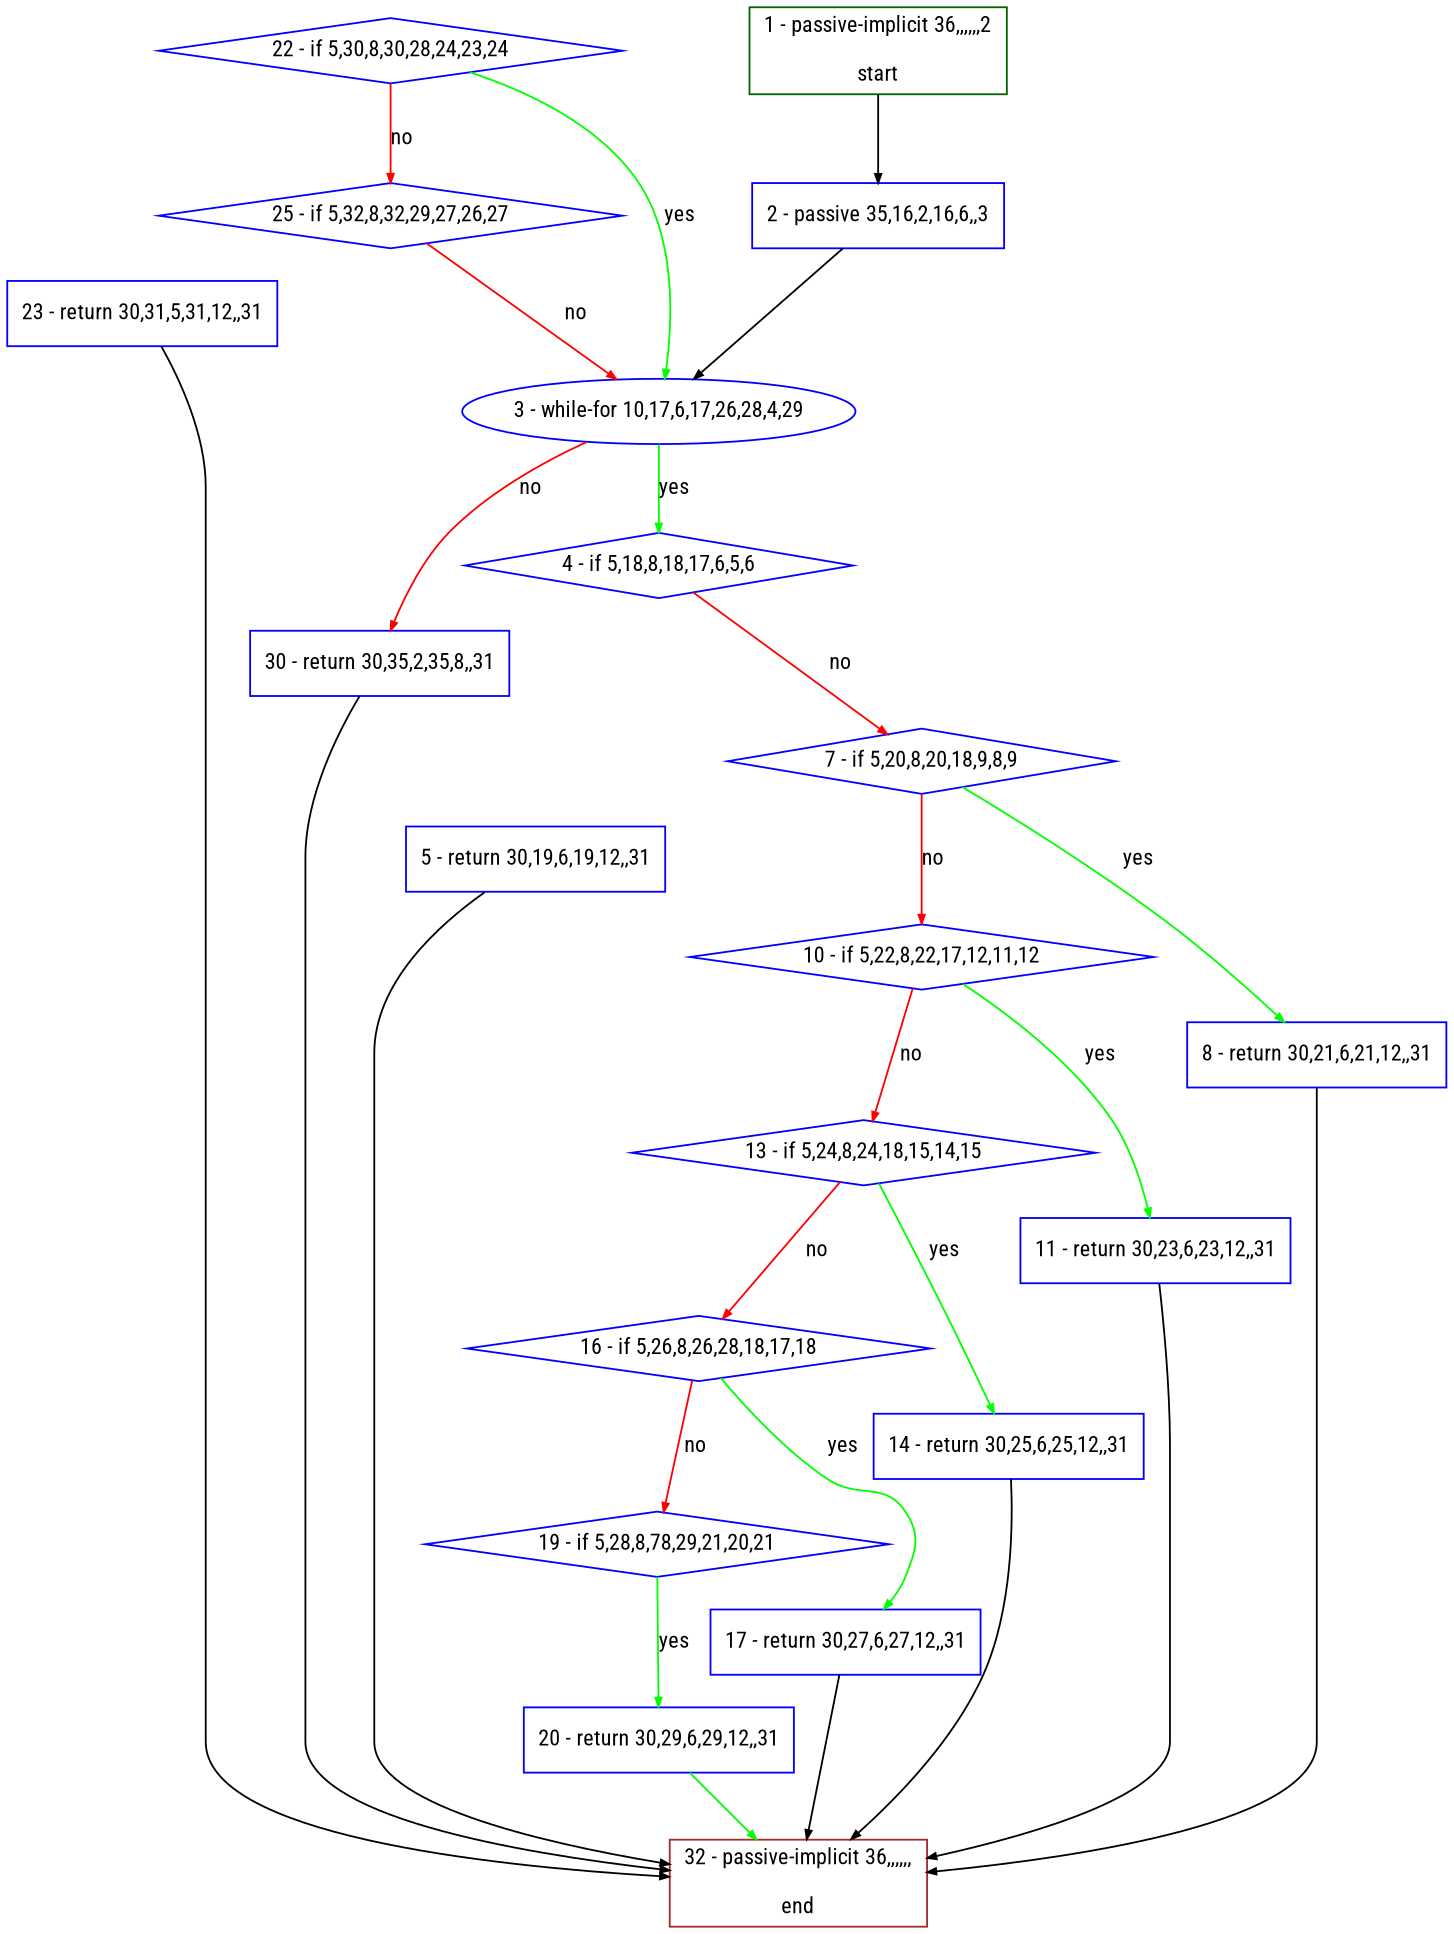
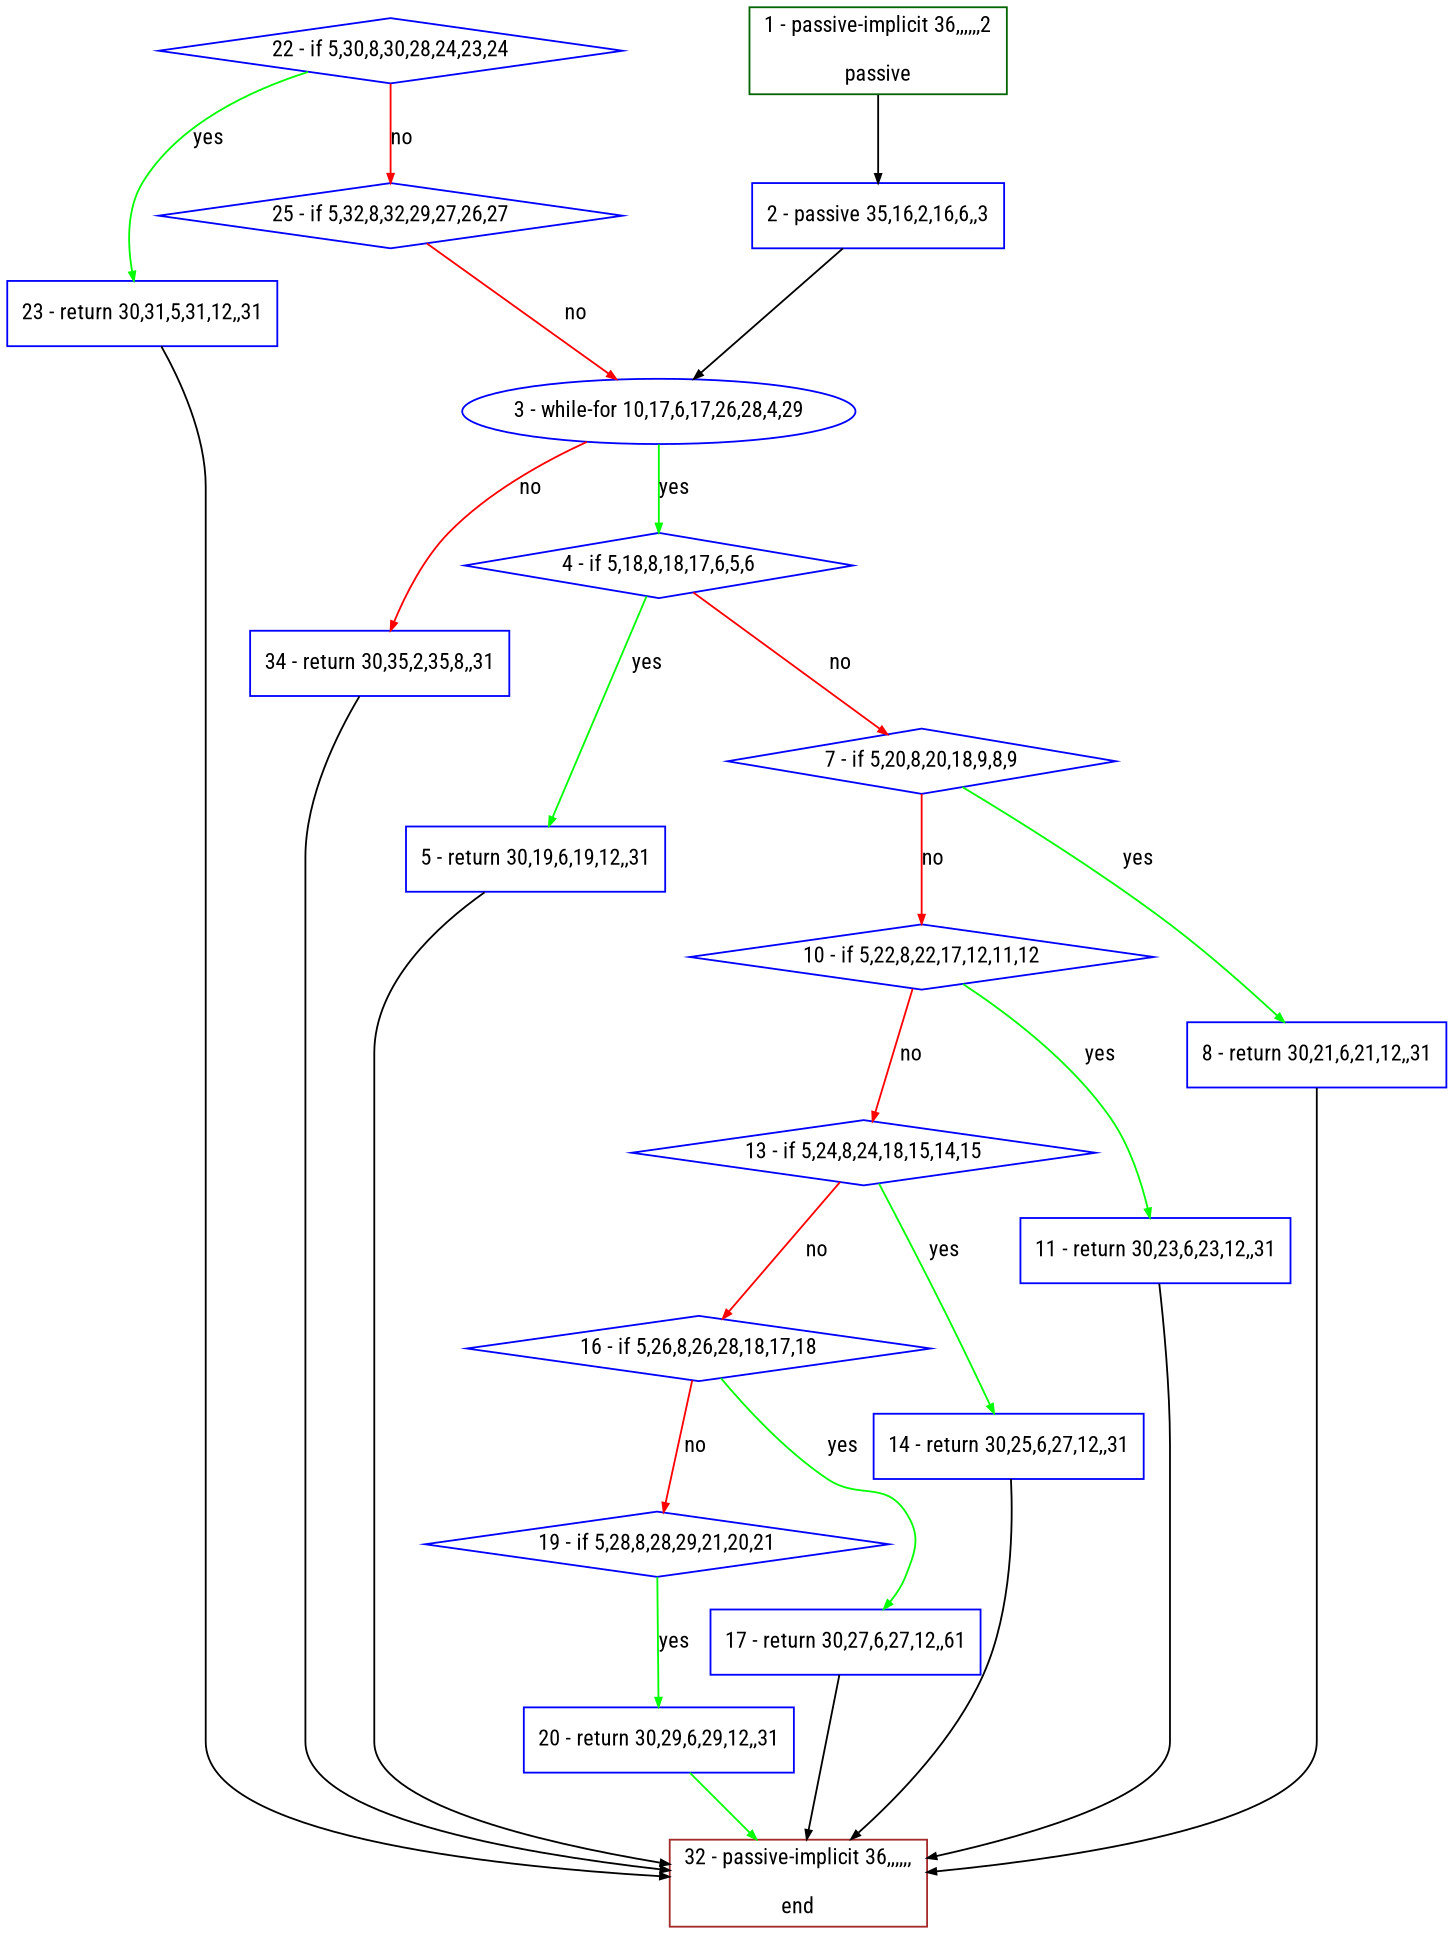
node "1 - passive-implicit 36,,,,,,2 start": label "1 - passive-implicit 36,,,,,,2 start" -> "1 - passive-implicit 36,,,,,,2 passive"
edge "22 - if 5,30,8,30,28,24,23,24" -> "3 - while-for 10,17,6,17,26,28,4,29": now "22 - if 5,30,8,30,28,24,23,24" -> "23 - return 30,31,5,31,12,,31"
node "30 - return 30,35,2,35,8,,31": label "30 - return 30,35,2,35,8,,31" -> "34 - return 30,35,2,35,8,,31"
edge "4 - if 5,18,8,18,17,6,5,6" -> "5 - return 30,19,6,19,12,,31": added, label "yes"
node "14 - return 30,25,6,25,12,,31": label "14 - return 30,25,6,25,12,,31" -> "14 - return 30,25,6,27,12,,31"
node "19 - if 5,28,8,78,29,21,20,21": label "19 - if 5,28,8,78,29,21,20,21" -> "19 - if 5,28,8,28,29,21,20,21"
node "17 - return 30,27,6,27,12,,31": label "17 - return 30,27,6,27,12,,31" -> "17 - return 30,27,6,27,12,,61"
